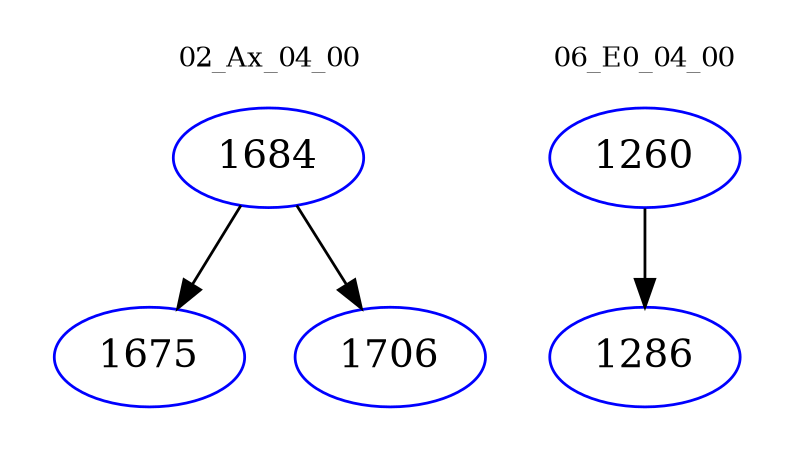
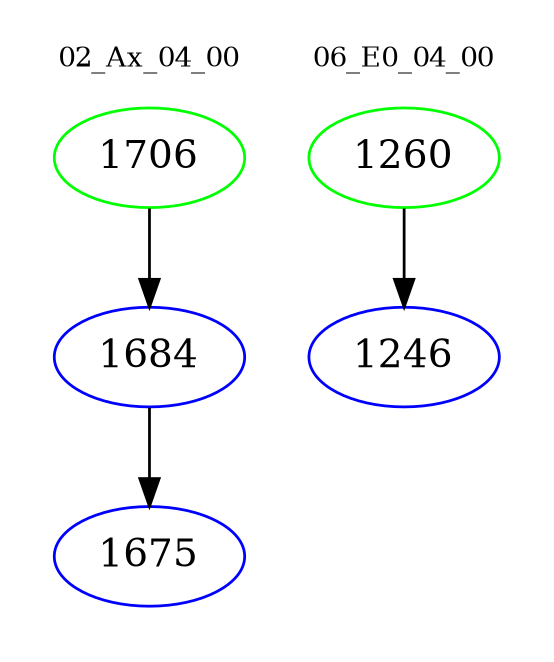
node "1260": color blue -> green
edge "1684" -> "1706": reversed
node "1706": color blue -> green
node "1286": label "1286" -> "1246"
